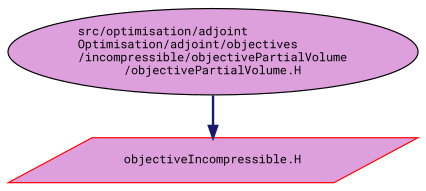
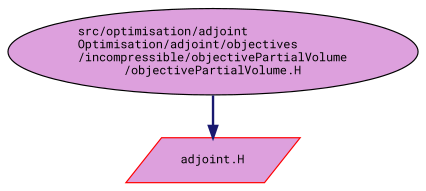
node "objectiveIncompressible.H": label "objectiveIncompressible.H" -> "adjoint.H"
